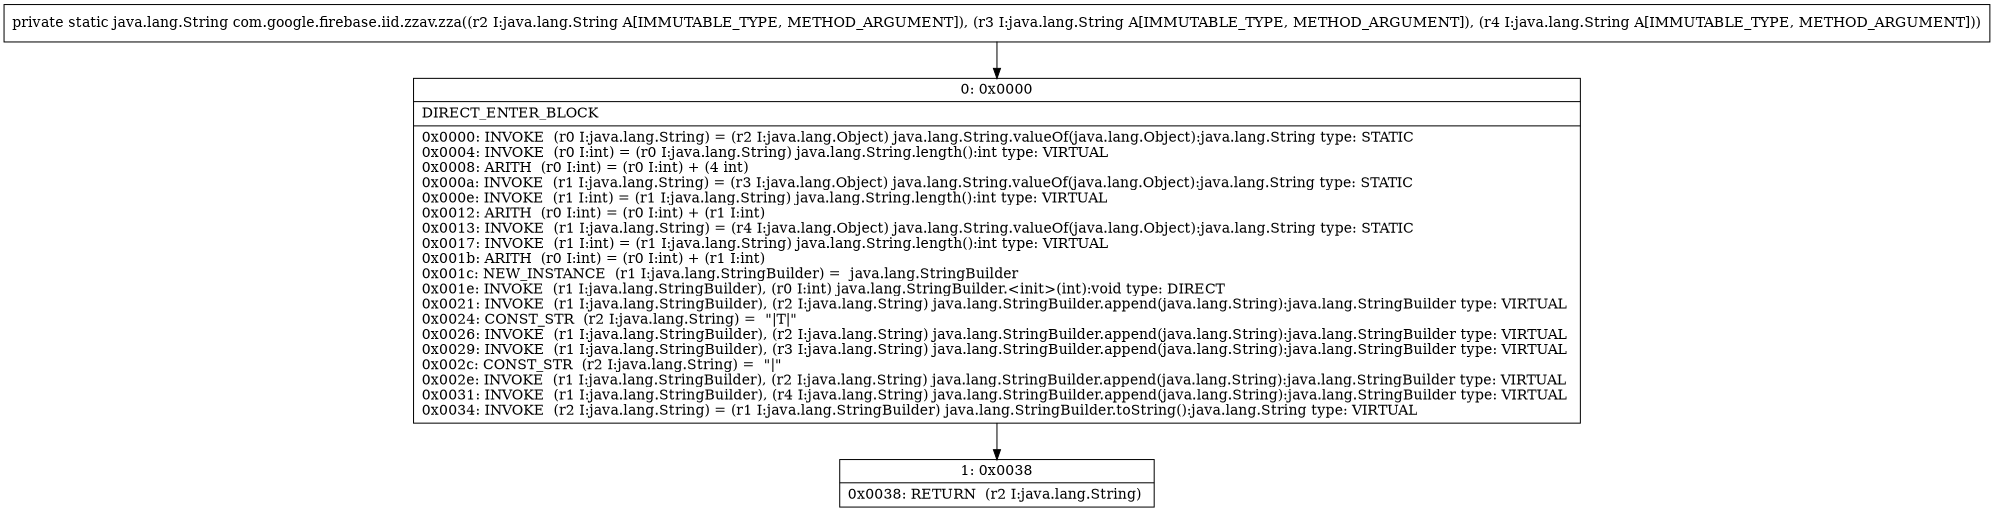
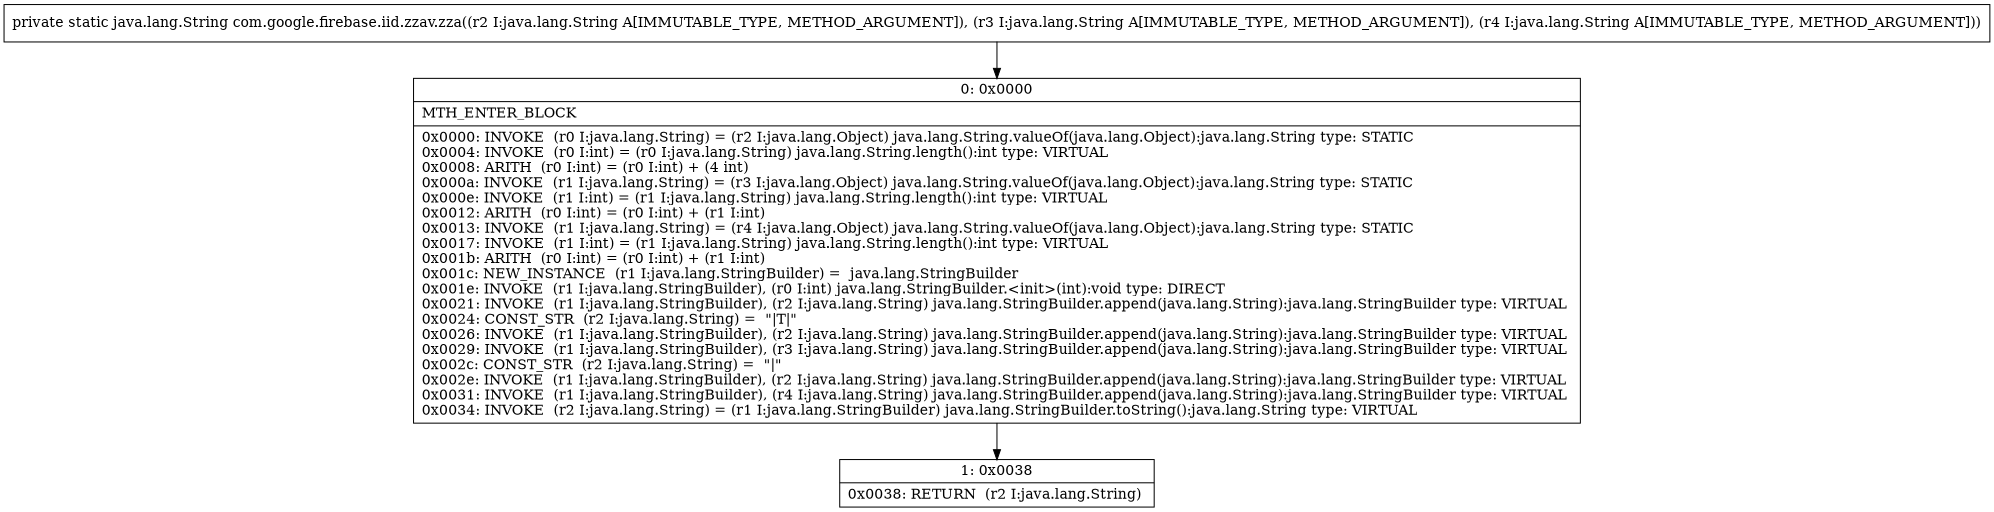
node "0: 0x0000": text "DIRECT_ENTER_BLOCK" -> "MTH_ENTER_BLOCK"
